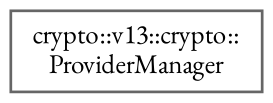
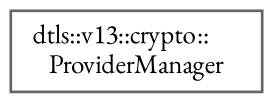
node "crypto::v13::crypto:: ProviderManager": label "crypto::v13::crypto:: ProviderManager" -> "dtls::v13::crypto:: ProviderManager"
